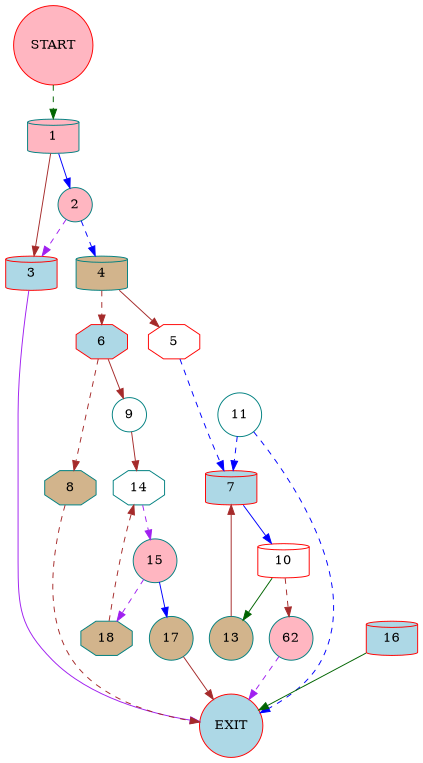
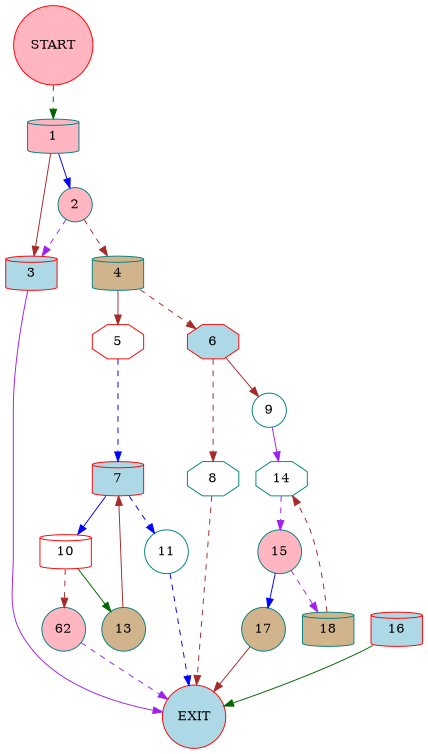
edge "2" -> "4": color blue -> brown
edge "9" -> "14": color brown -> purple
edge "11" -> "7": reversed
node "8": fillcolor tan -> white
node "18": shape octagon -> cylinder
